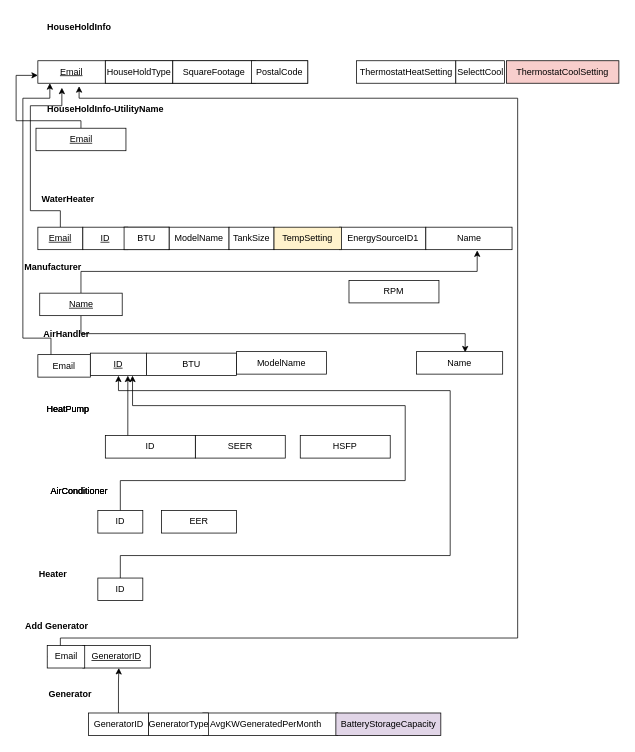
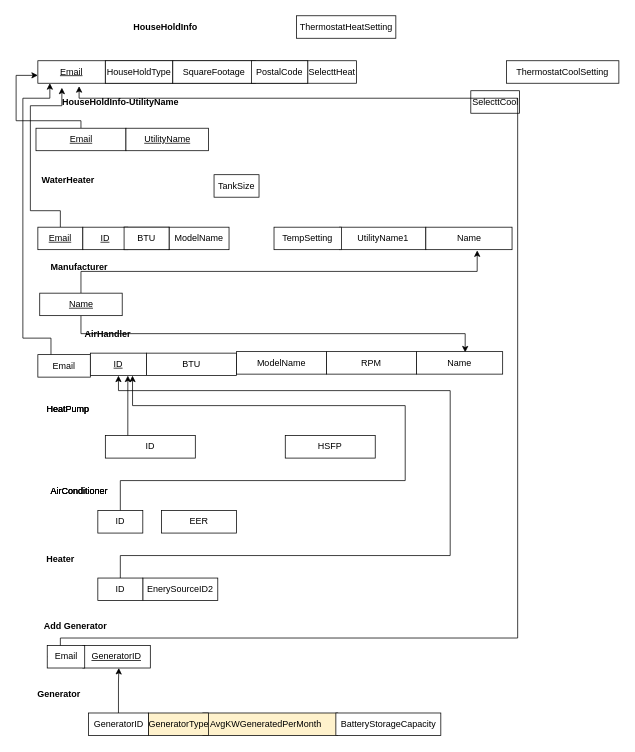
node "HouseHoldInfo": moved (79, 27) -> (165, 27)
node "SelecttHeat": added
node "ThermostatHeatSetting": moved (406, 72) -> (346, 27)
node "SelecttCool": moved (480, 72) -> (495, 102)
node "ThermostatCoolSetting": fillcolor #f8cecc -> #ffffff
node "HouseHoldInfo-UtilityName": moved (105, 109) -> (120, 102)
node "UtilityName": added
node "WaterHeater": moved (68, 199) -> (68, 180)
node "TankSize": moved (252, 238) -> (237, 186)
node "TempSetting": fillcolor #fff2cc -> #ffffff
node "EnergySourceID1": label "EnergySourceID1" -> "UtilityName1"
node "Manufacturer": moved (53, 267) -> (79, 267)
node "RPM": moved (394, 291) -> (372, 363)
node "AirHandler": moved (66, 334) -> (107, 334)
node "SEER": removed
node "HSFP": moved (345, 447) -> (330, 447)
node "Heater": moved (53, 574) -> (60, 559)
node "EnerySourceID2": added
node "Add Generator": moved (57, 627) -> (75, 627)
node "Generator": moved (70, 694) -> (59, 694)
node "GeneratorType": fillcolor #ffffff -> #fff2cc
node "AvgKWGeneratedPerMonth": fillcolor #ffffff -> #fff2cc
node "BatteryStorageCapacity": fillcolor #e1d5e7 -> #ffffff
